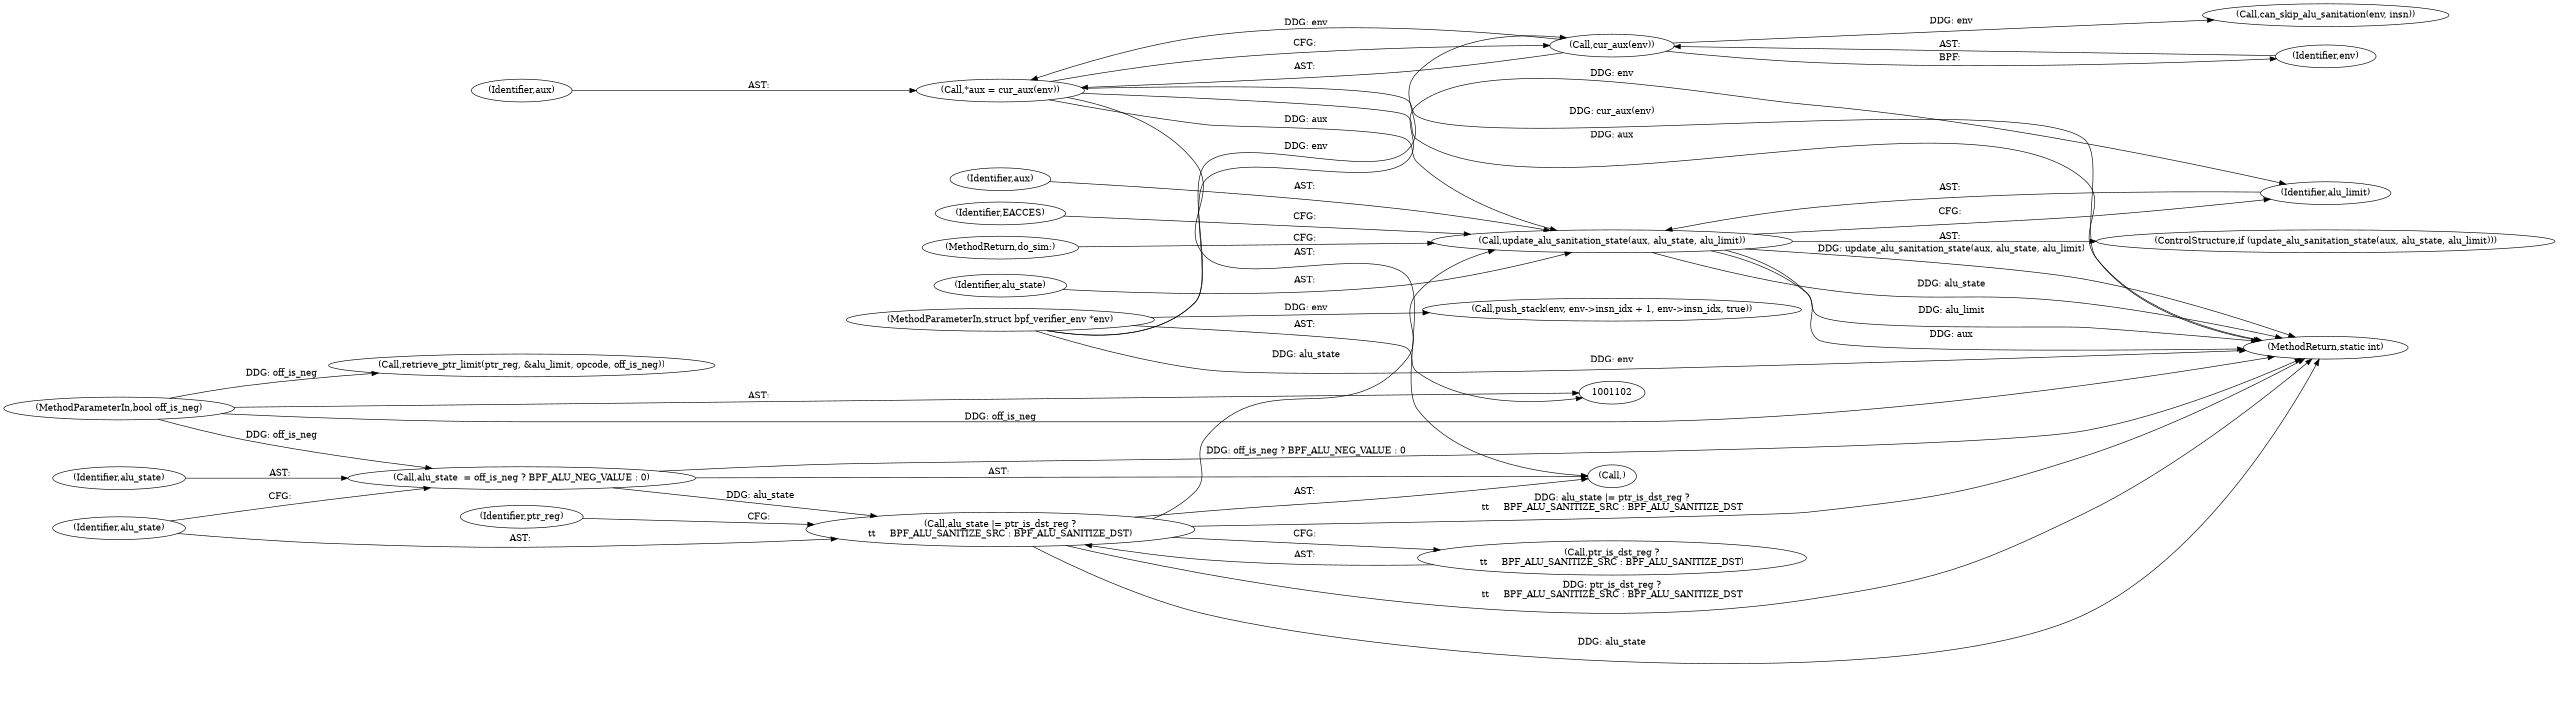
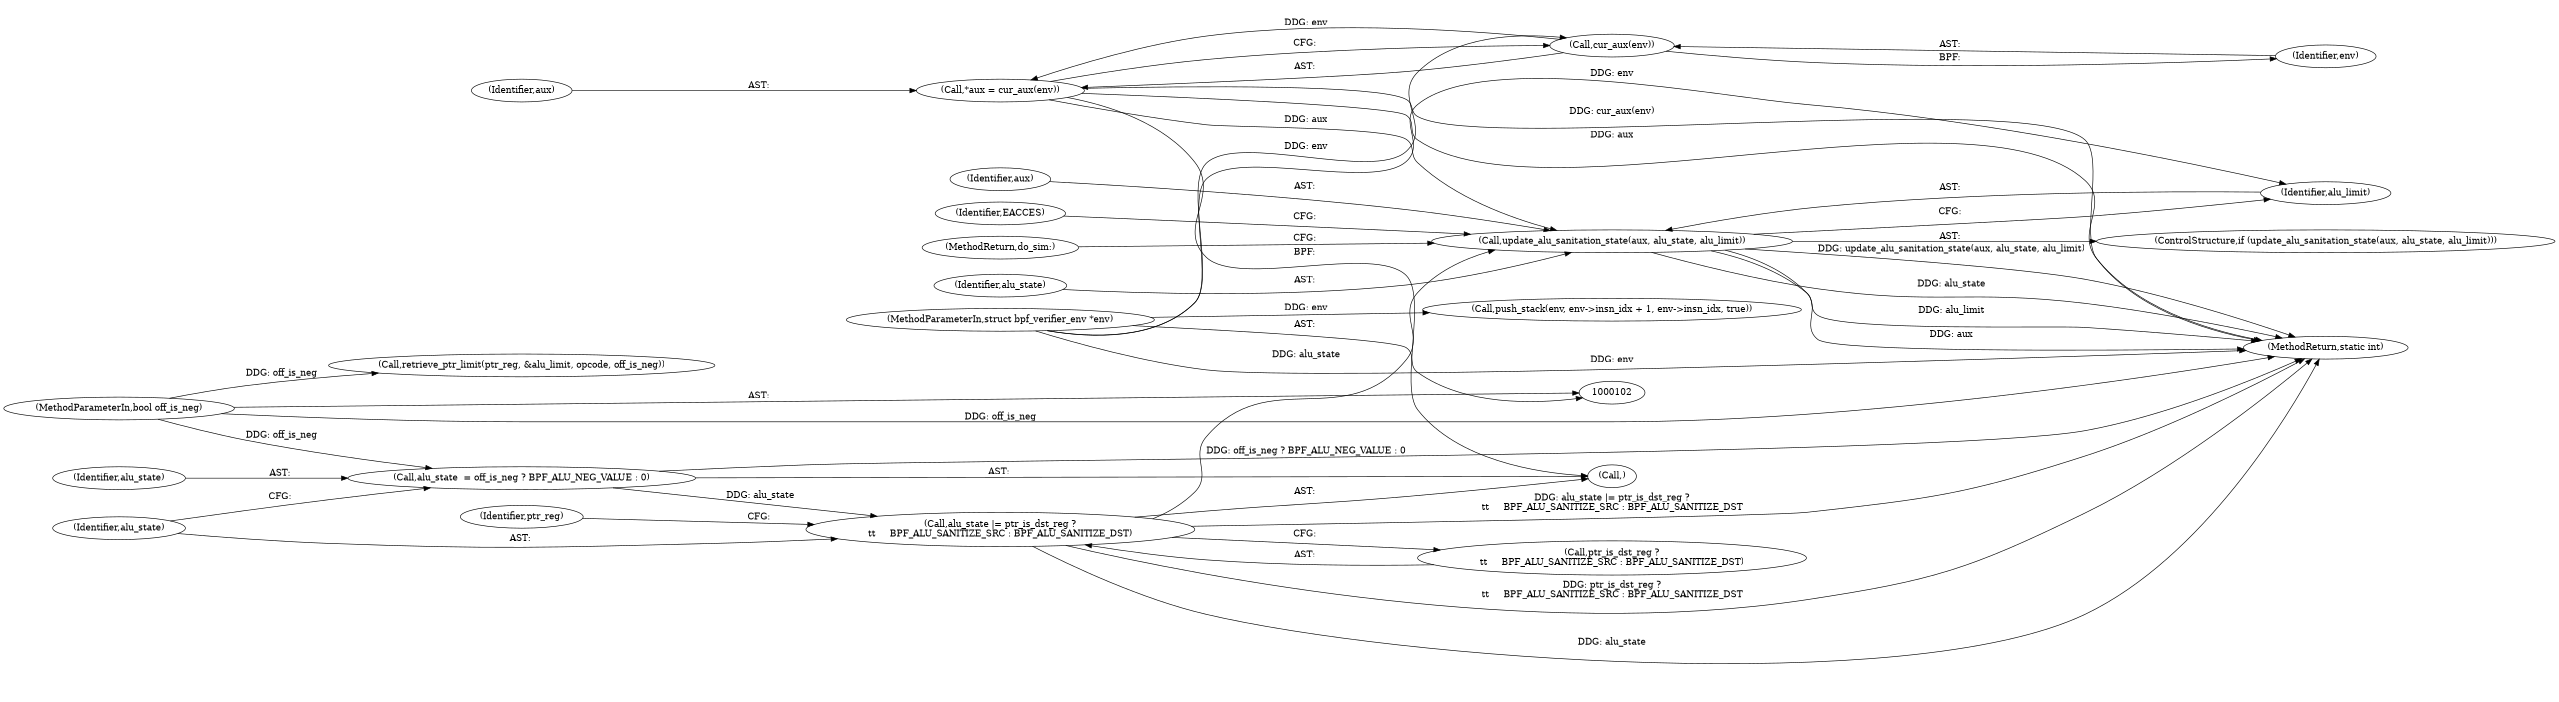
node "(Call,can_skip_alu_sanitation(env, insn))": removed
edge "(Call,*aux = cur_aux(env))" -> "(Call,)": label "AST: " -> "BPF: "
node "1001102": label "1001102" -> "1000102"
